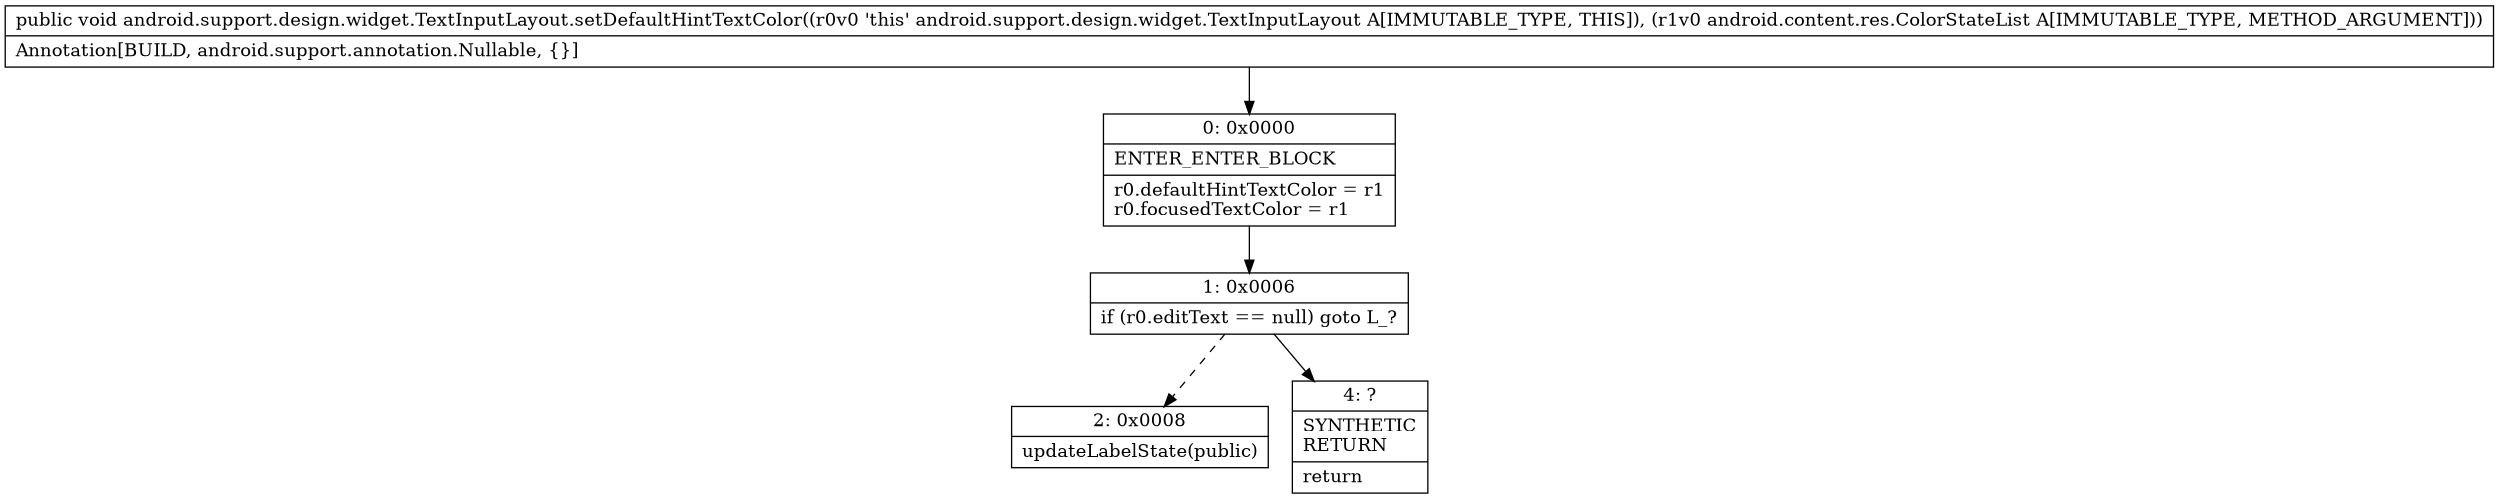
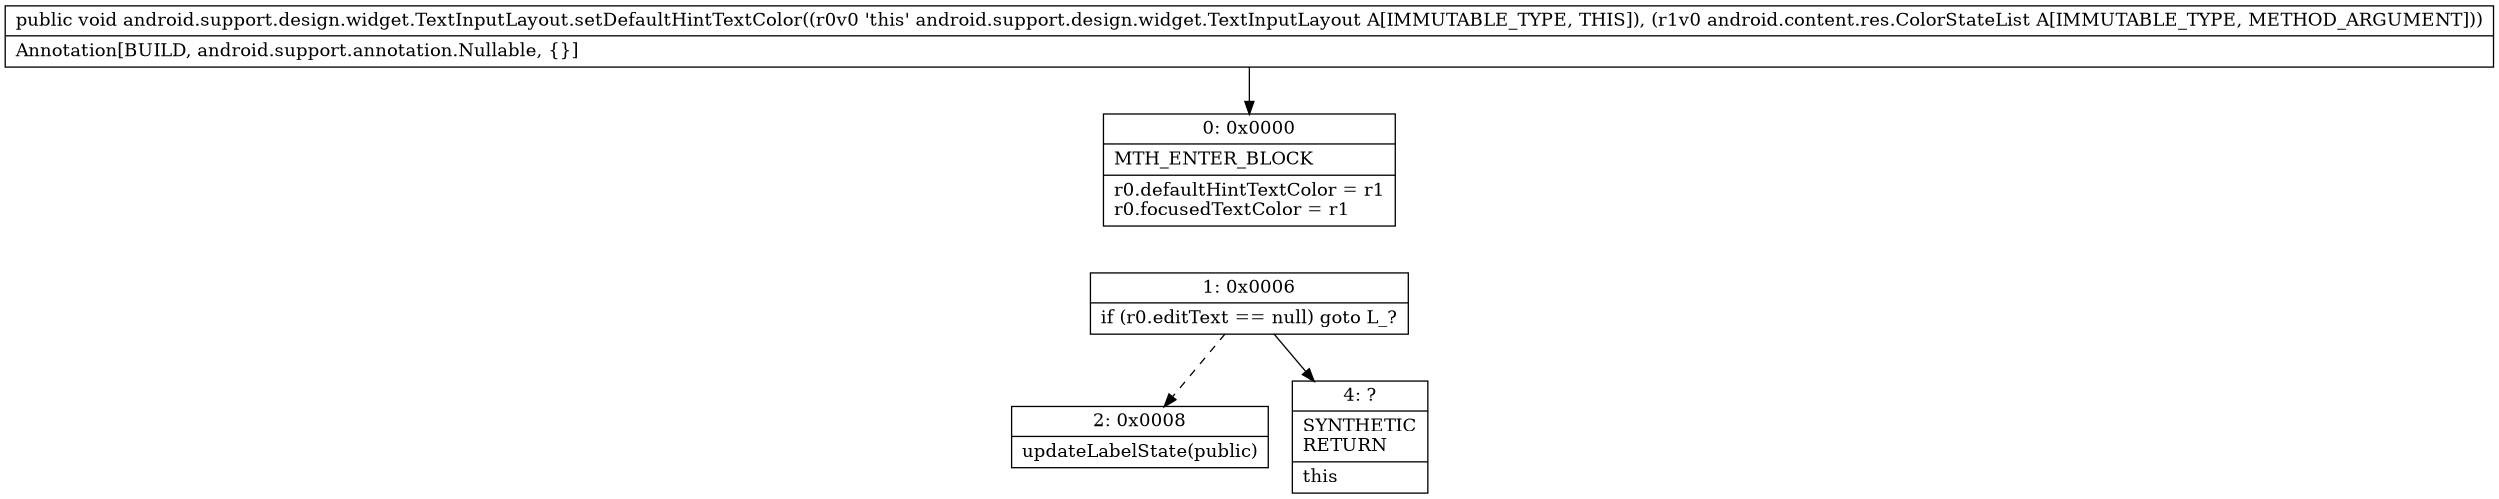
node "0: 0x0000": text "ENTER_ENTER_BLOCK" -> "MTH_ENTER_BLOCK"
edge "0: 0x0000" -> "1: 0x0006": removed
node "4: ?": text "return" -> "this"
